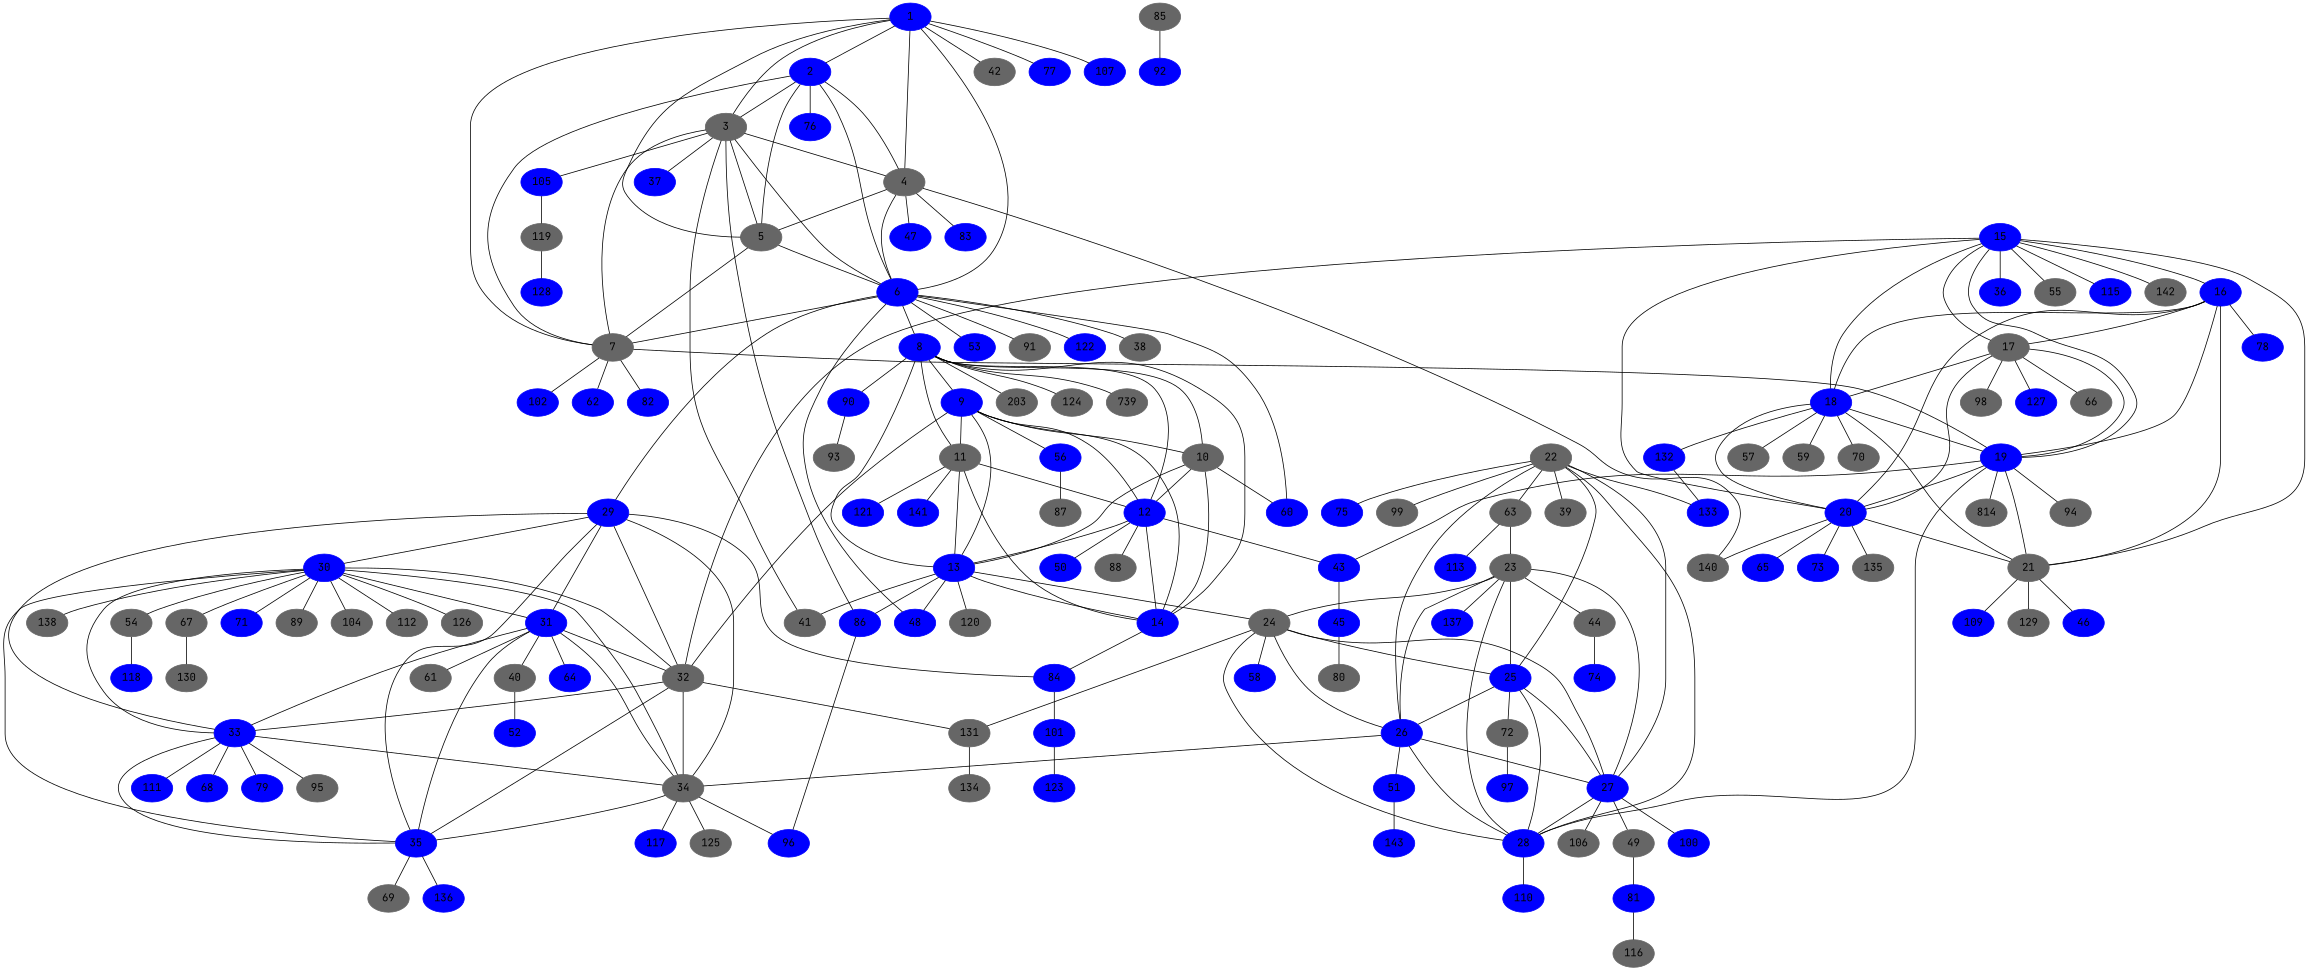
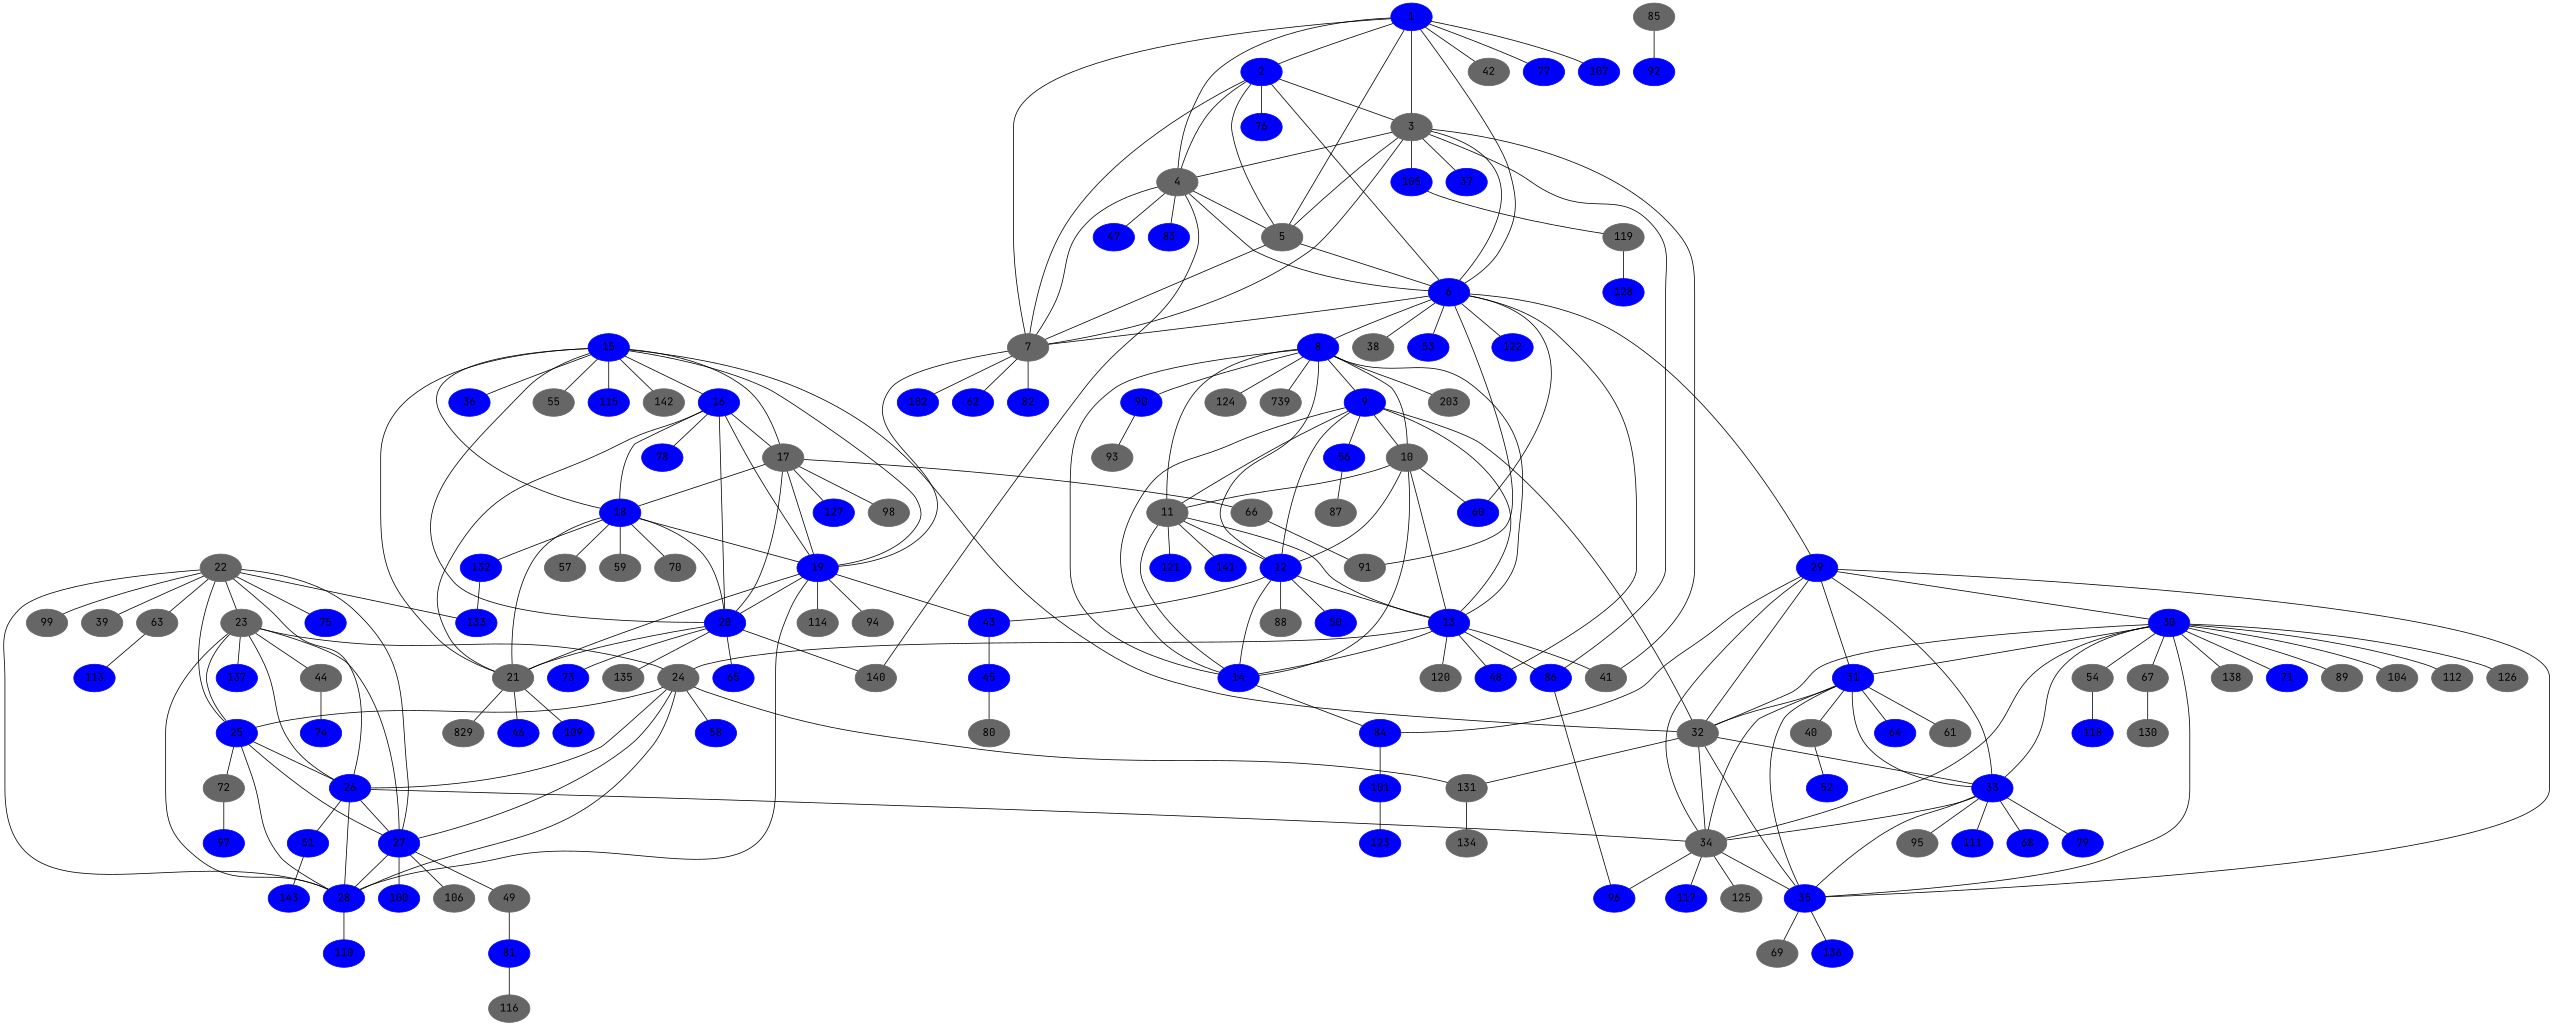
edge "4" -- "7": added
edge "10" -- "11": added
node "814": label "814" -> "114"
edge "66" -- "91": added
edge "63" -- "23": now "22" -- "23"
node "129": label "129" -> "829"
